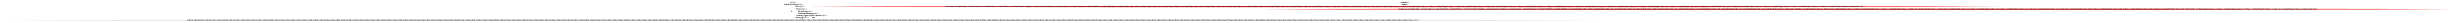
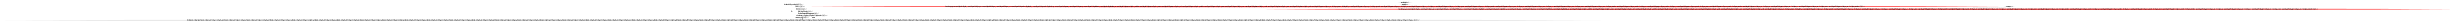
node "index()@@@3@@@['0', '0', '1']": removed
node "testXMLResponse['0', '1', '0']": added
